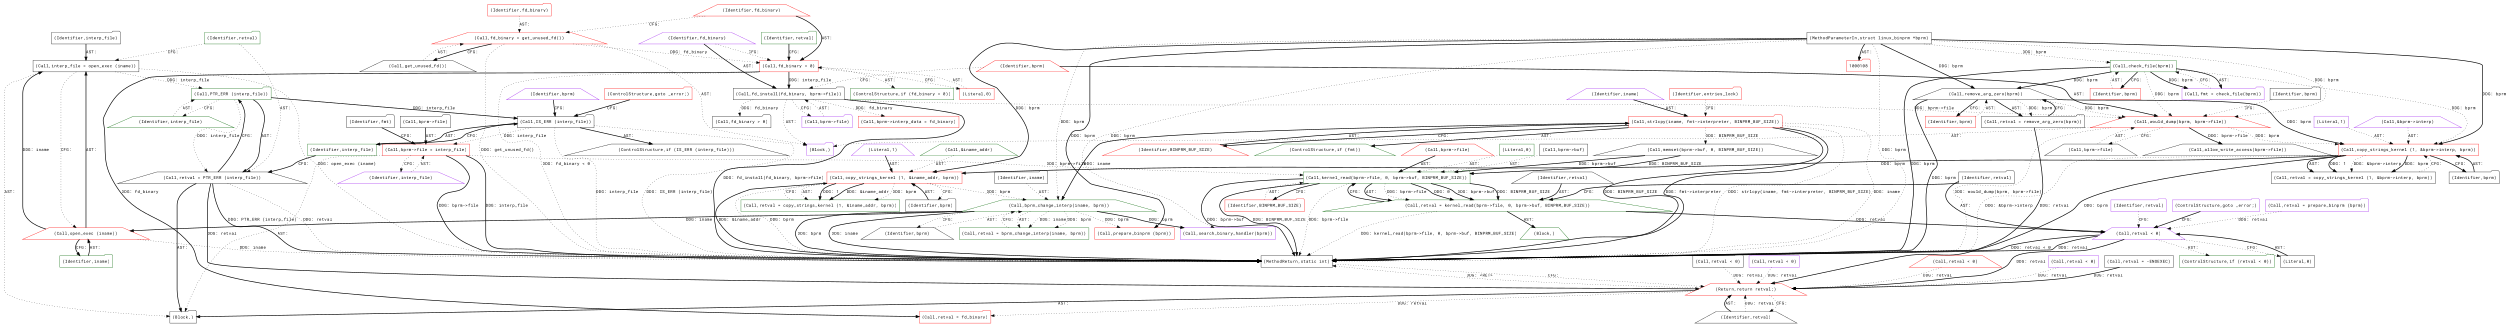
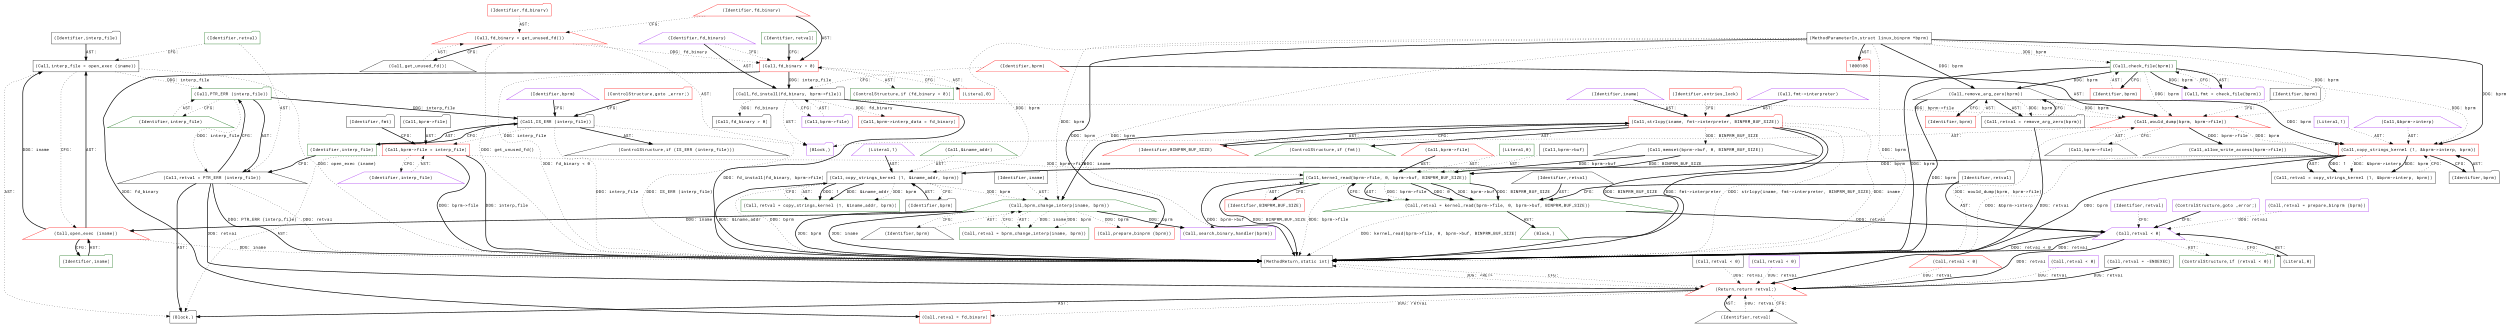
edge "(MethodParameterIn,struct linux_binprm *bprm)" -> "(Call,copy_strings_kernel (1, &iname_addr, bprm))": style bold -> dotted
node "(Call,fmt->interpreter)": added
node "(Call,copy_strings_kernel (1, &iname_addr, bprm))": color red -> black
